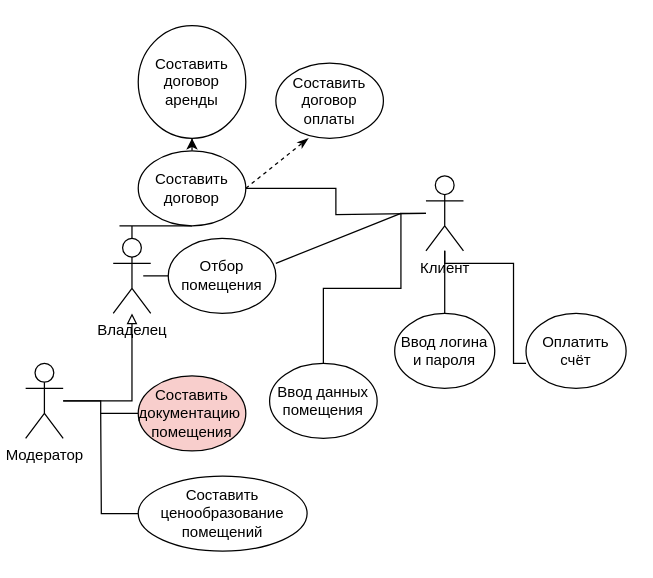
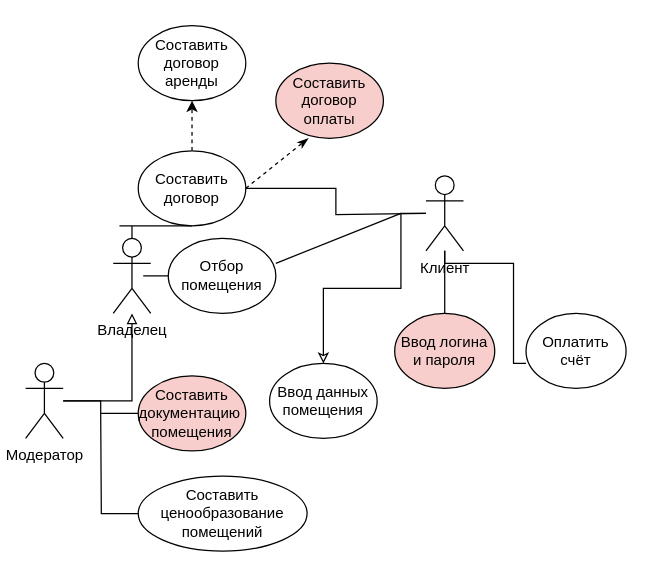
node "Составить договор аренды": size 108x113 -> 108x75
node "Составить договор оплаты": fillcolor #ffffff -> #f8cecc
node "Ввод логина и пароля": fillcolor #ffffff -> #f8cecc
edge "Клиент" -- "Ввод данных помещения": arrowhead none -> classic
